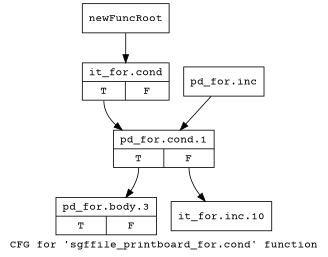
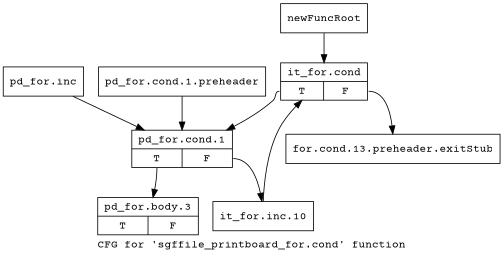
node "pd_for.cond.1.preheader": added
node "for.cond.13.preheader.exitStub": added
edge "it_for.inc.10" -> "it_for.cond": added
